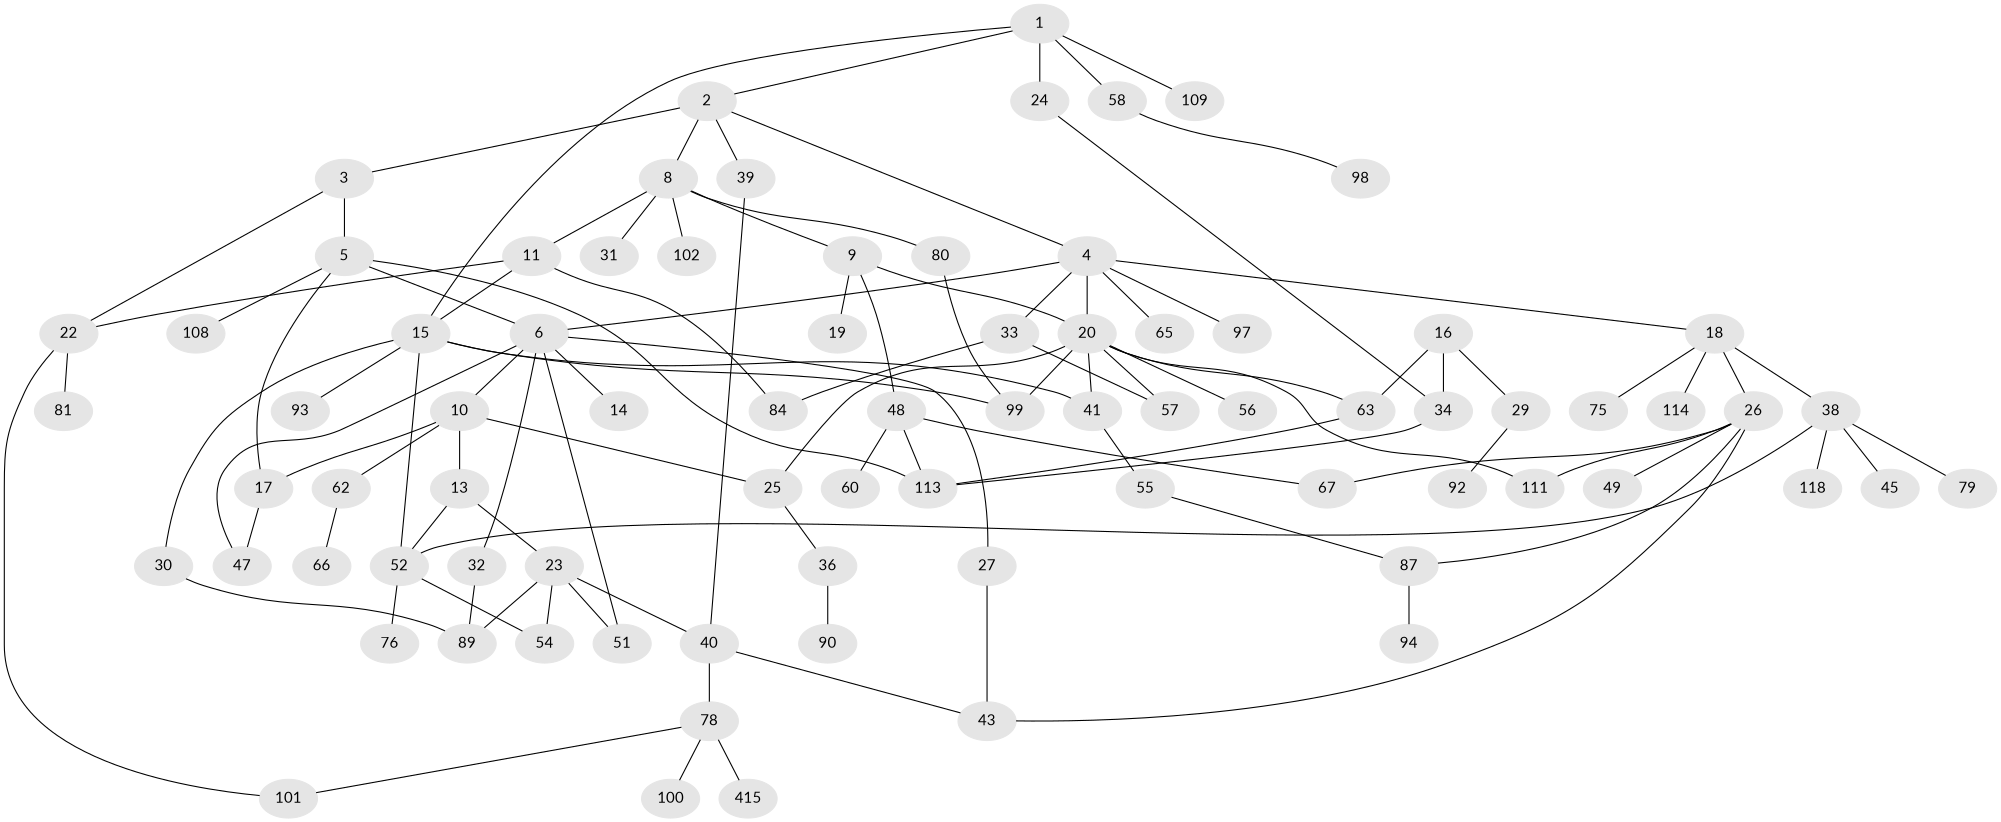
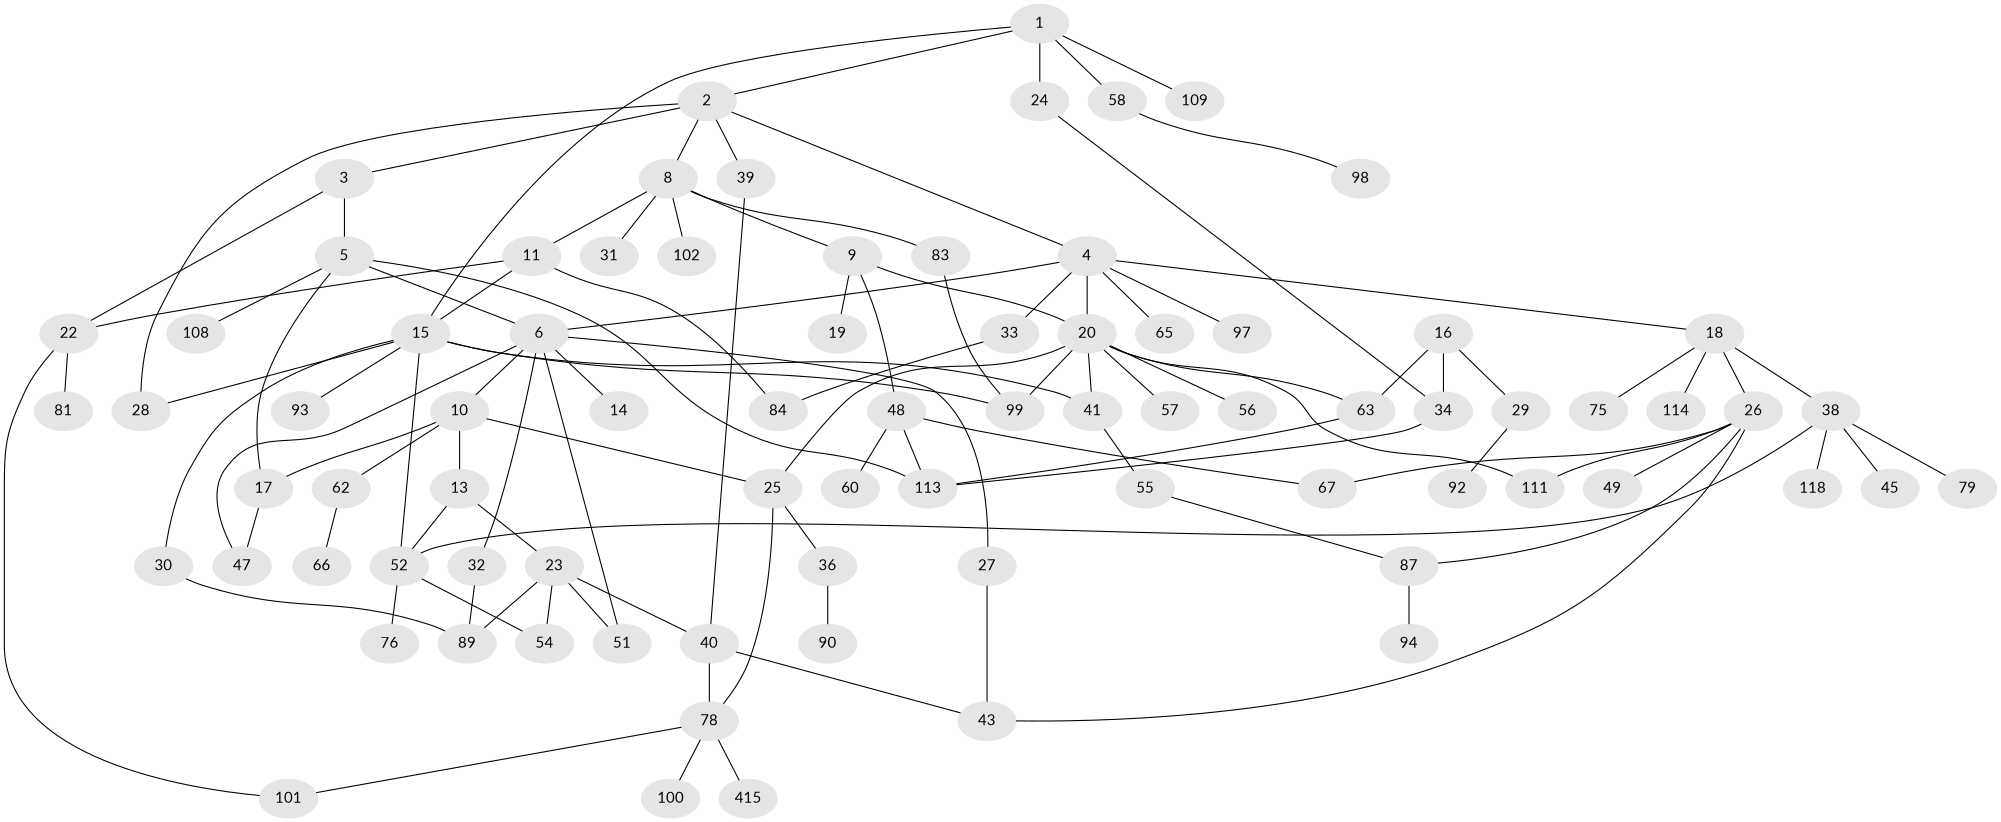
node "80": label "80" -> "83"
edge "33" -- "57": removed
node "28": added
edge "25" -- "78": added
